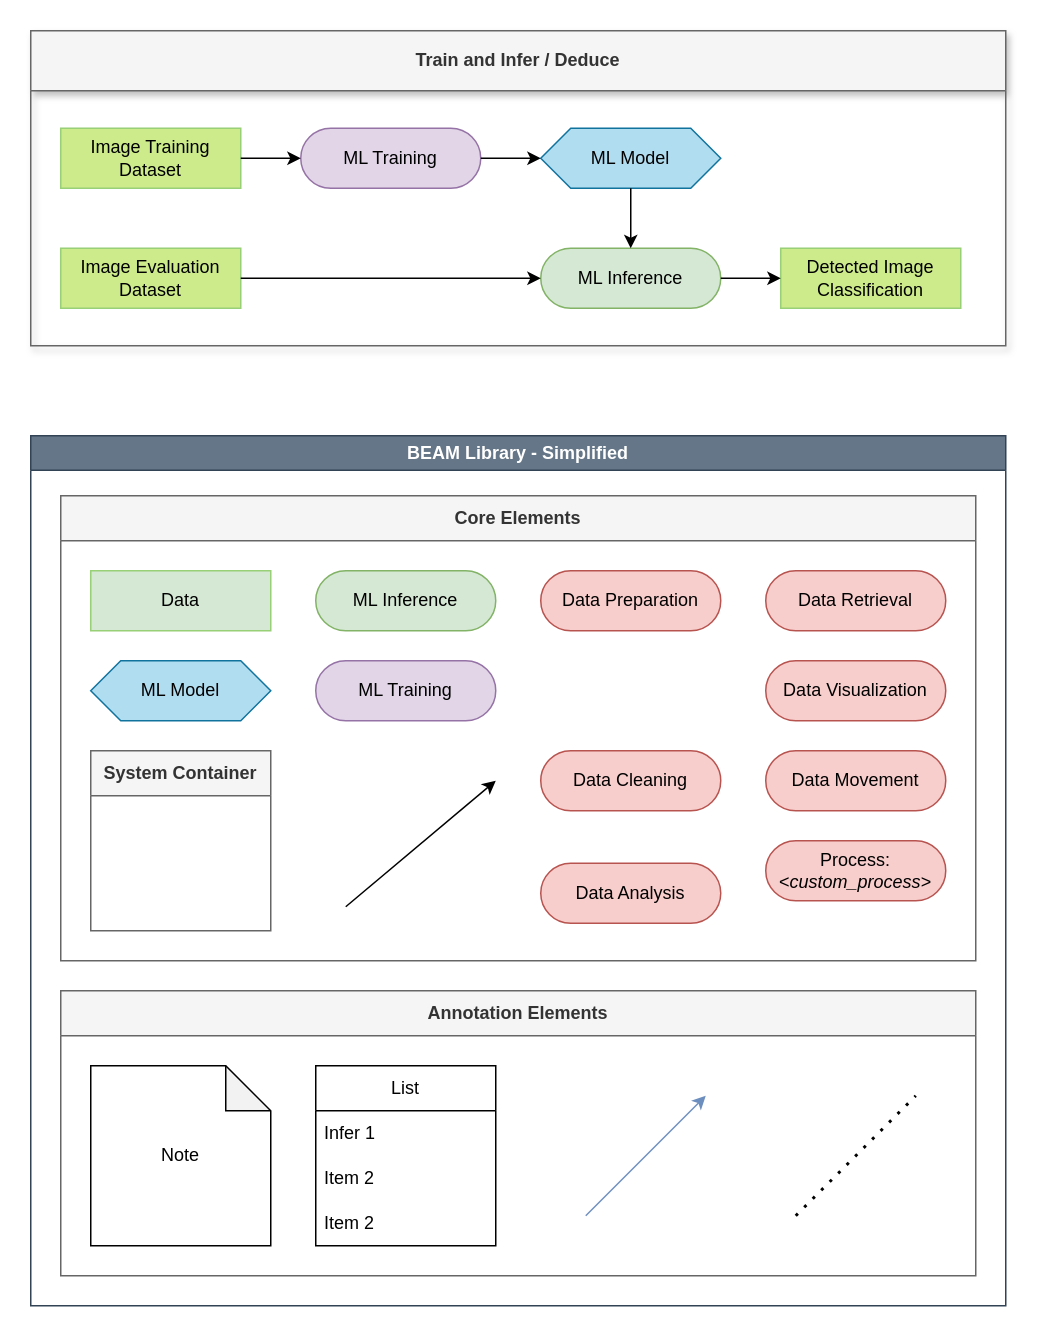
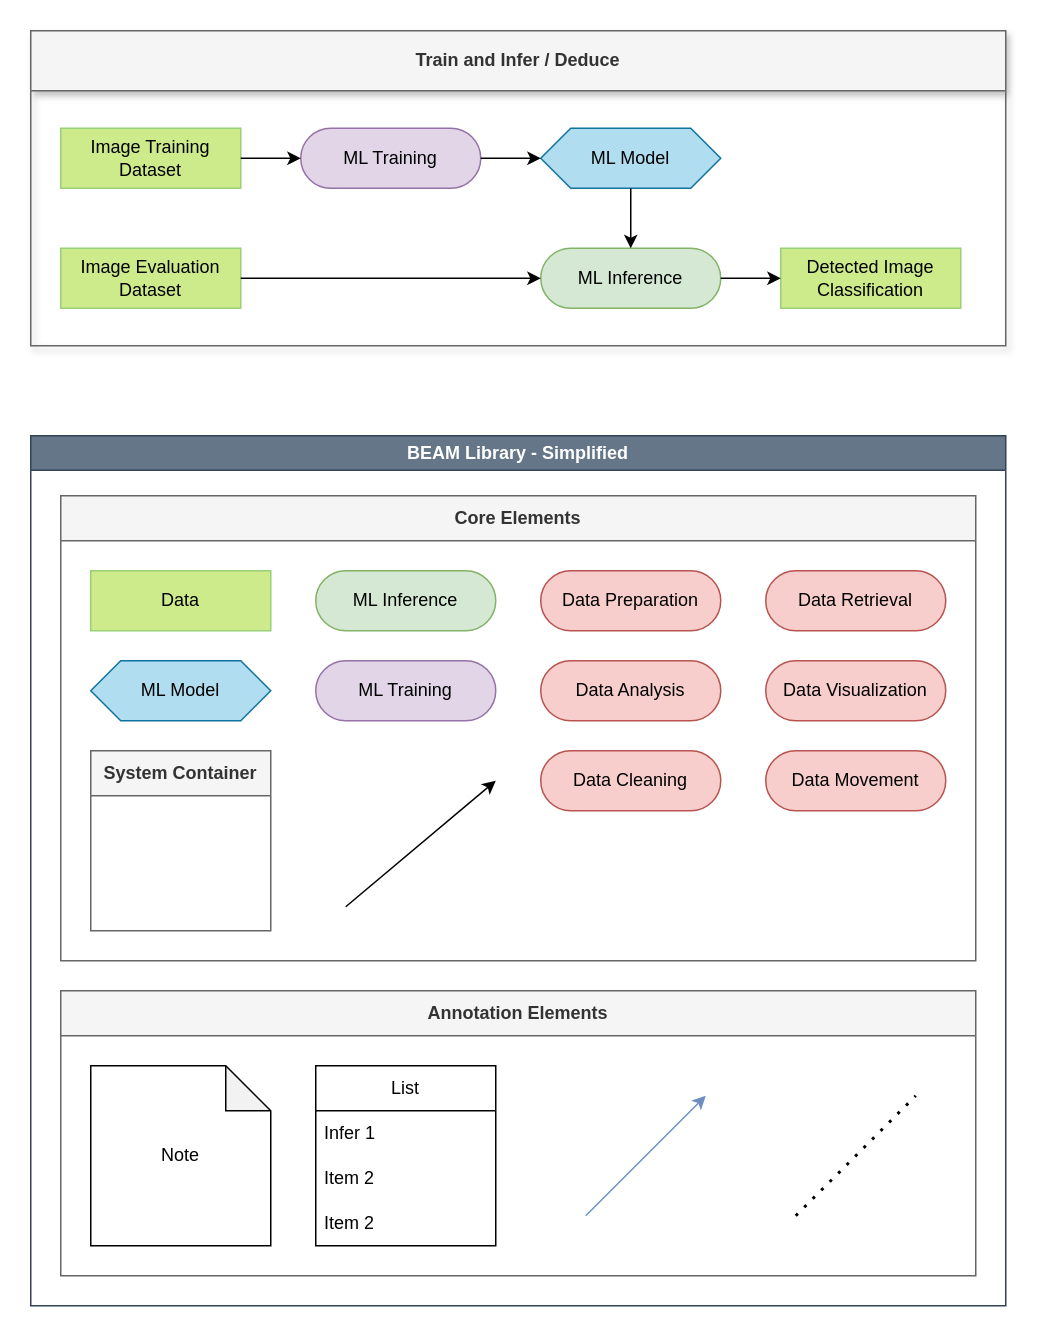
node "Data": fillcolor #d5e8d4 -> #cdeb8b
node "Process: <custom_process>": removed
node "Data Analysis": moved (631, 893) -> (631, 691)
